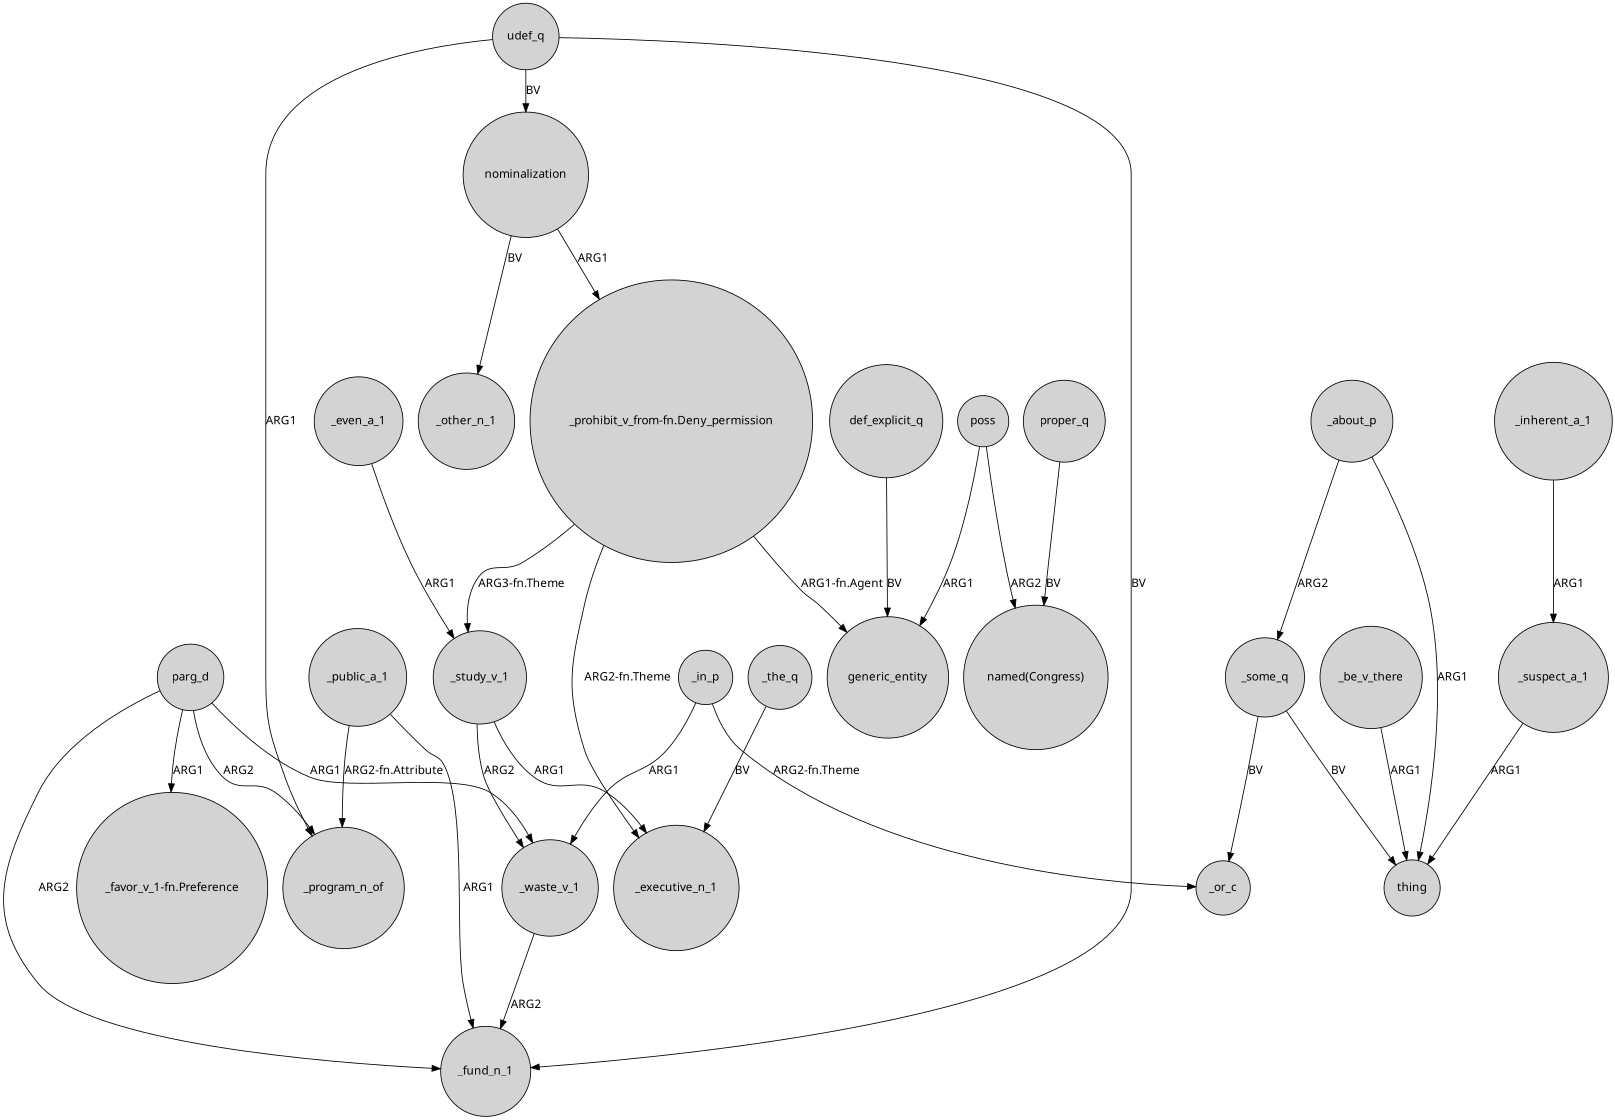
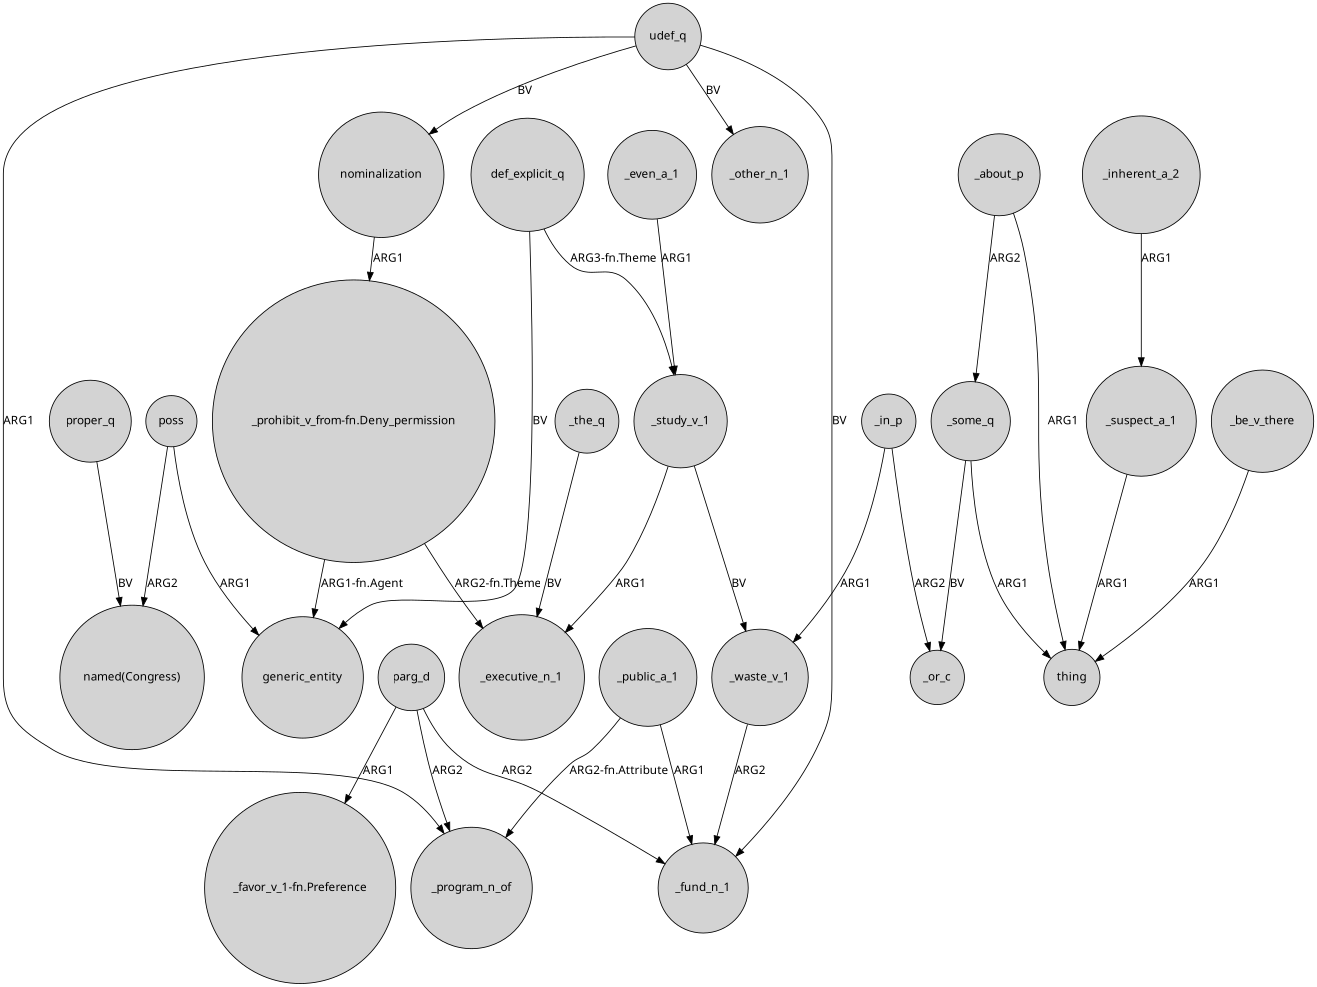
edge "nominalization" -> "_other_n_1": now "udef_q" -> "_other_n_1"
node "_inherent_a_1": label "_inherent_a_1" -> "_inherent_a_2"
edge "_prohibit_v_from-fn.Deny_permission" -> "_study_v_1": now "def_explicit_q" -> "_study_v_1"
edge "_study_v_1" -> "_waste_v_1": label "ARG2" -> "BV"
edge "_in_p" -> "_or_c": label "ARG2-fn.Theme" -> "ARG2"
edge "_some_q" -> "thing": label "BV" -> "ARG1"
edge "parg_d" -> "_waste_v_1": removed, label "ARG1"
